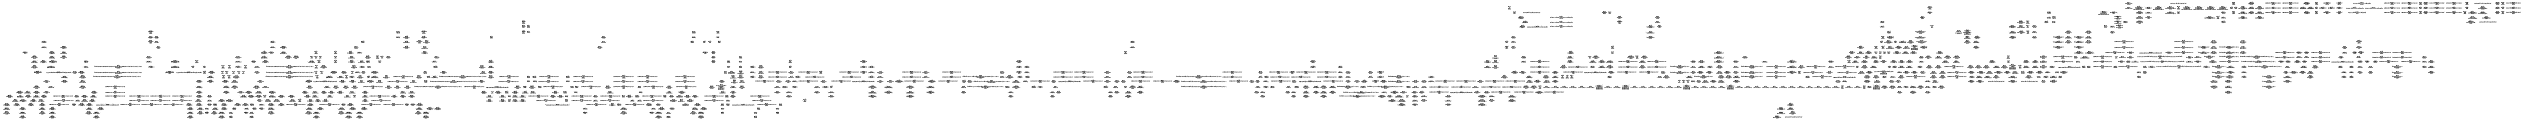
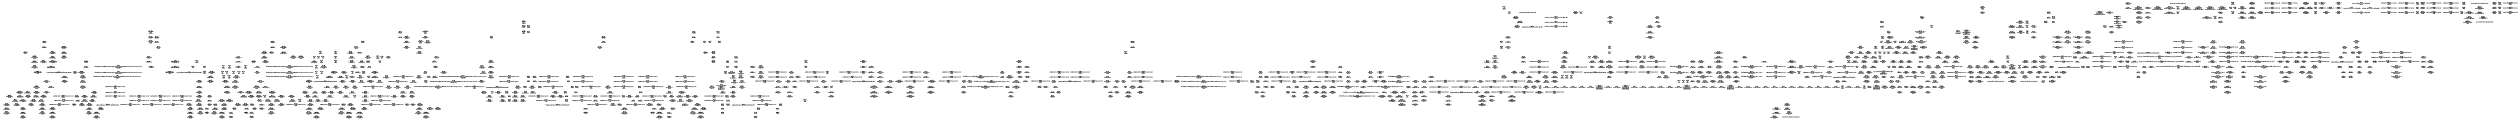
node "CE0x48e1ee0": removed
